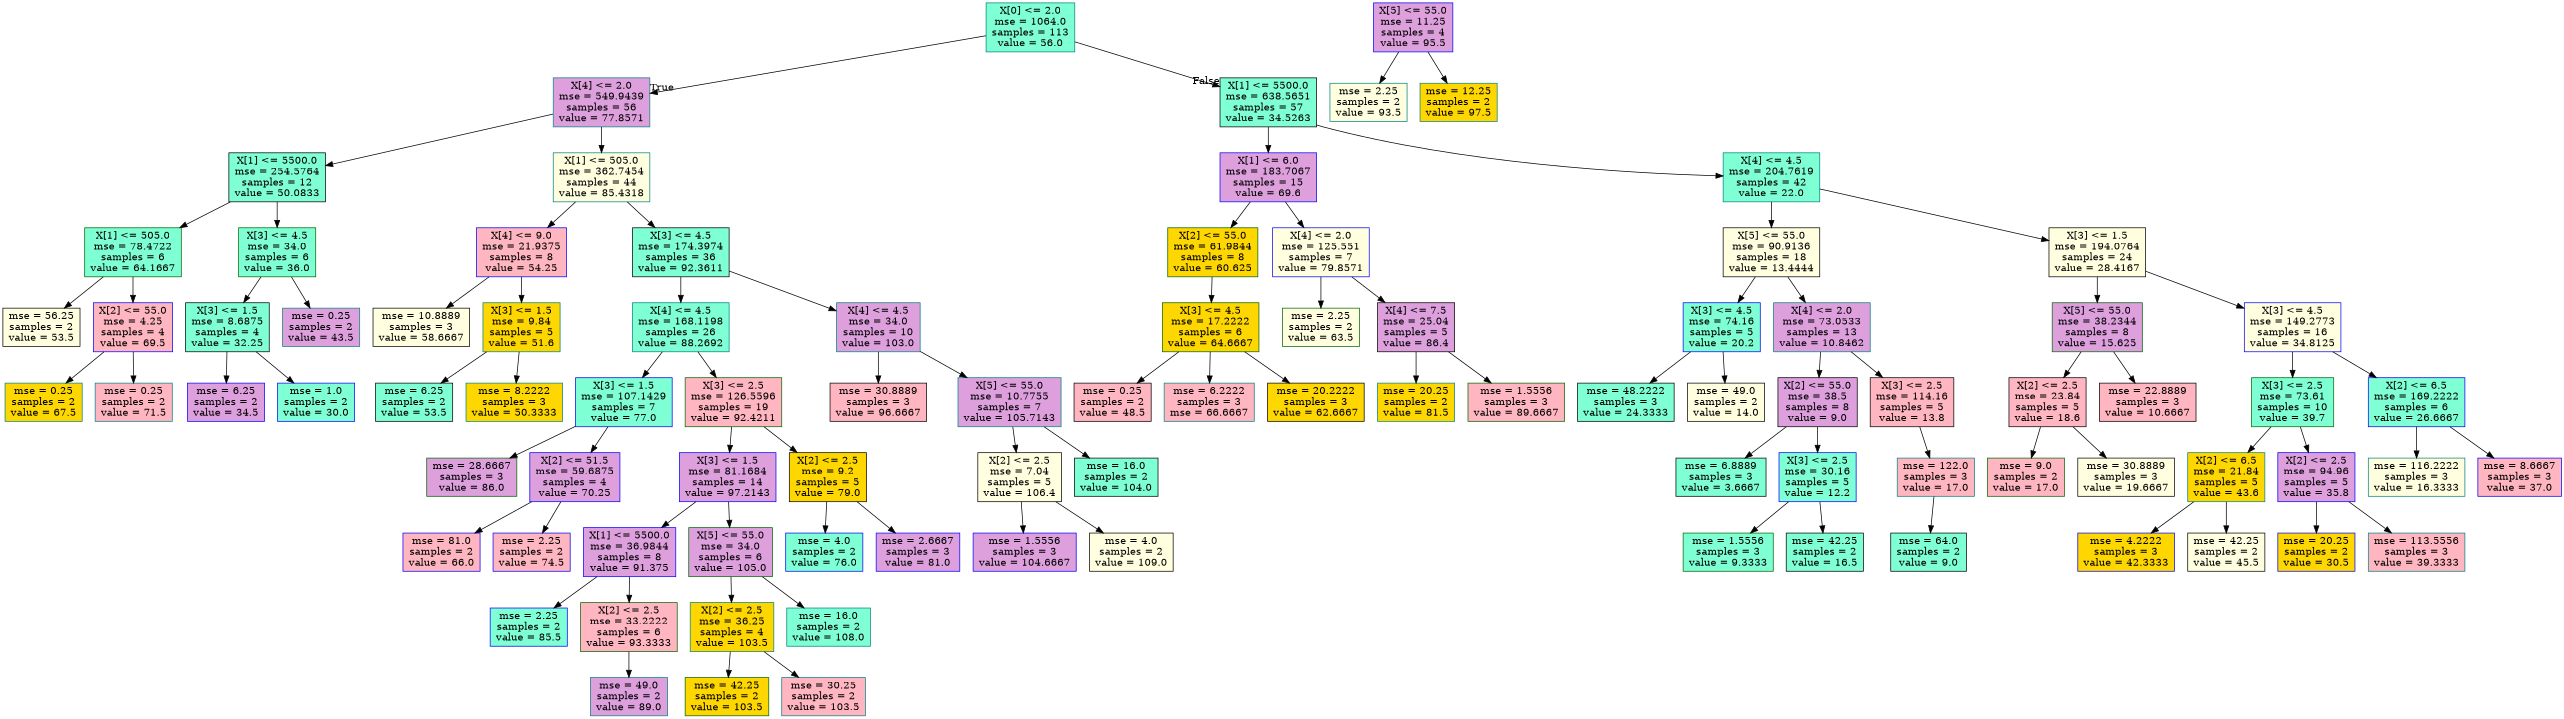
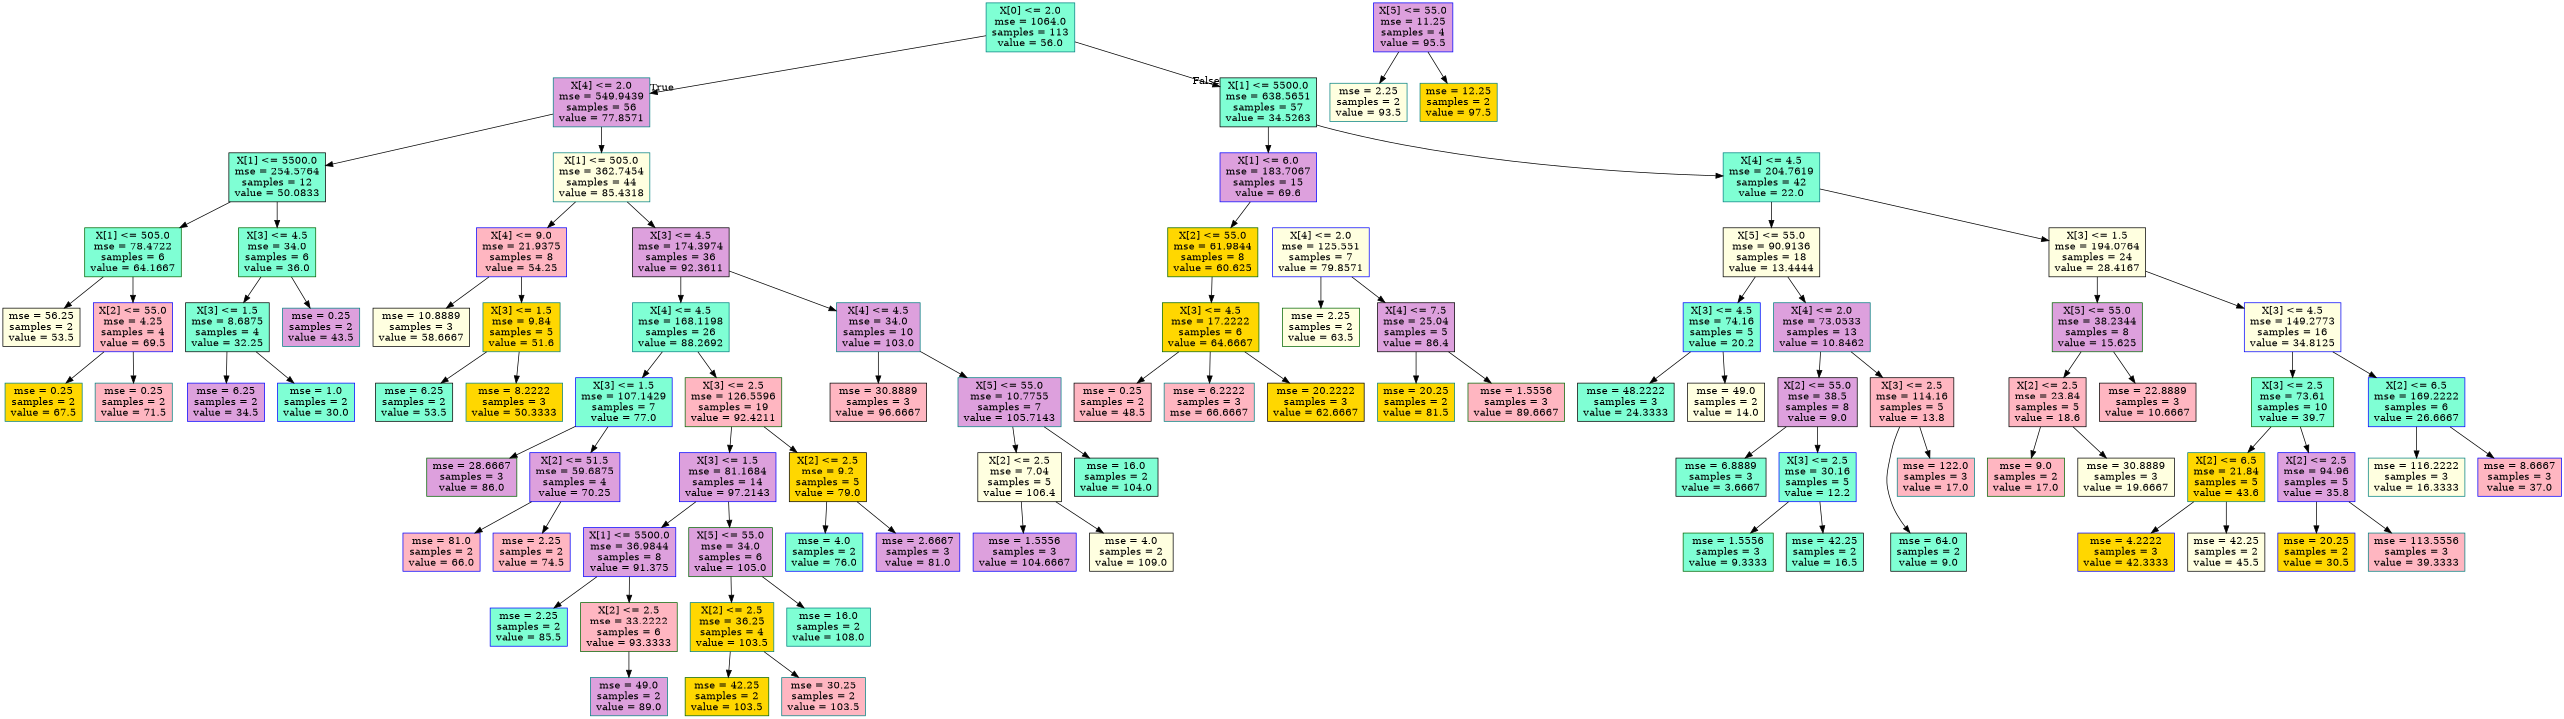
edge "X[1] <= 6.0 mse = 183.7067 samples = 15 value = 69.6" -> "X[4] <= 2.0 mse = 125.551 samples = 7 value = 79.8571": removed
node "X[3] <= 4.5 mse = 174.3974 samples = 36 value = 92.3611": fillcolor aquamarine -> plum
edge "mse = 122.0 samples = 3 value = 17.0" -> "mse = 64.0 samples = 2 value = 9.0": now "X[3] <= 2.5 mse = 114.16 samples = 5 value = 13.8" -> "mse = 64.0 samples = 2 value = 9.0"
